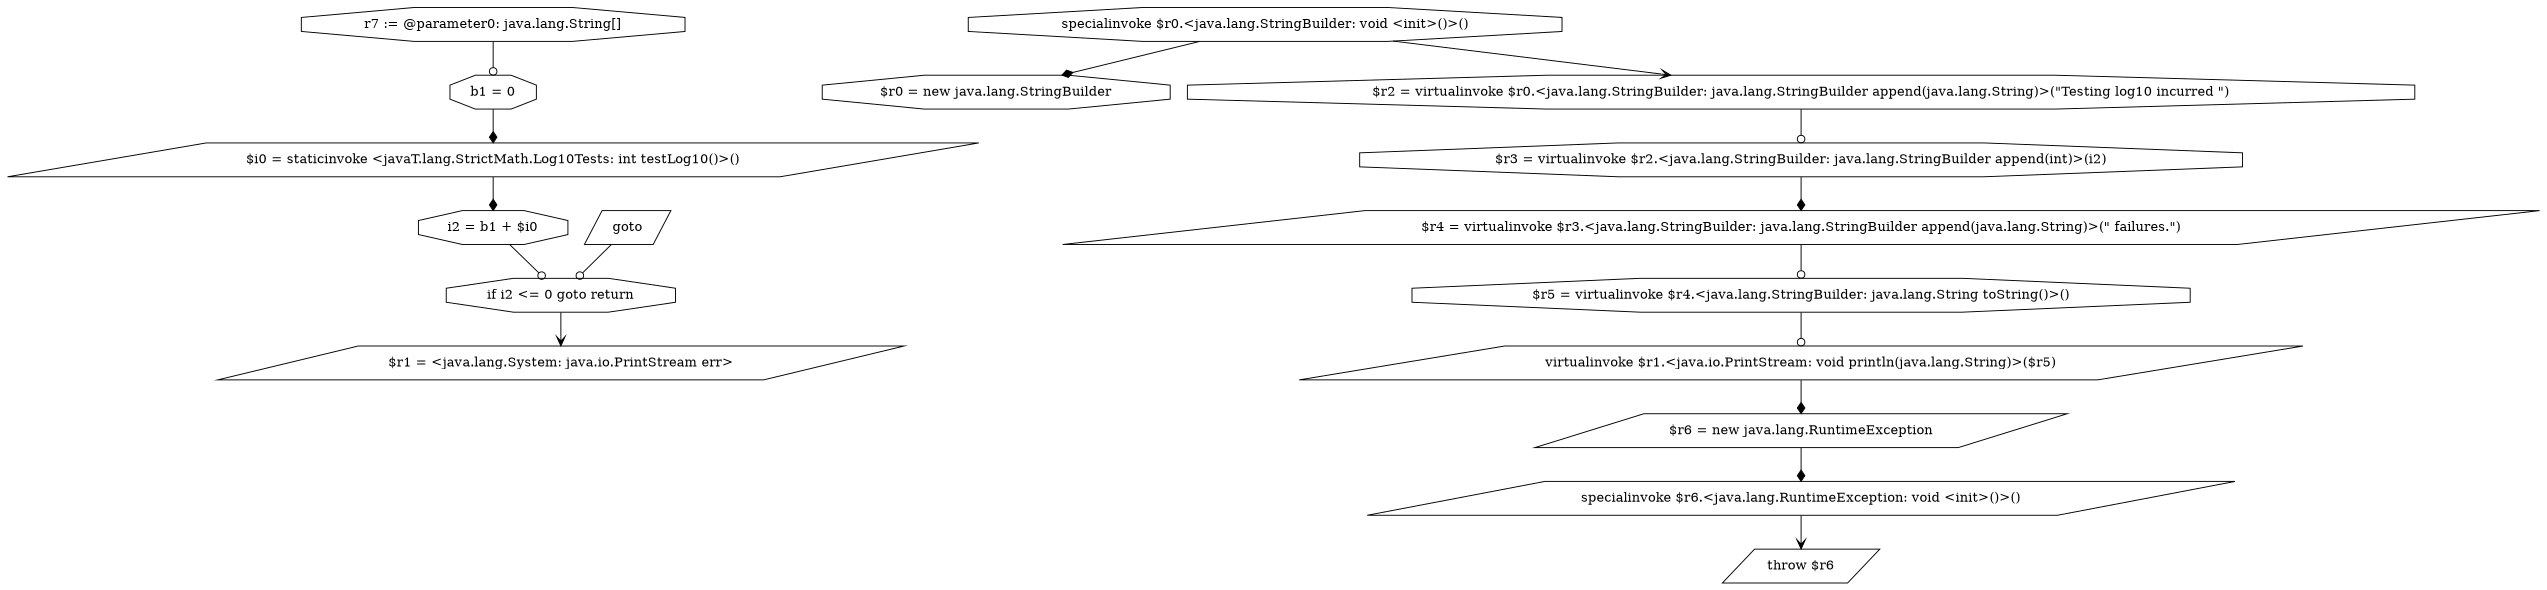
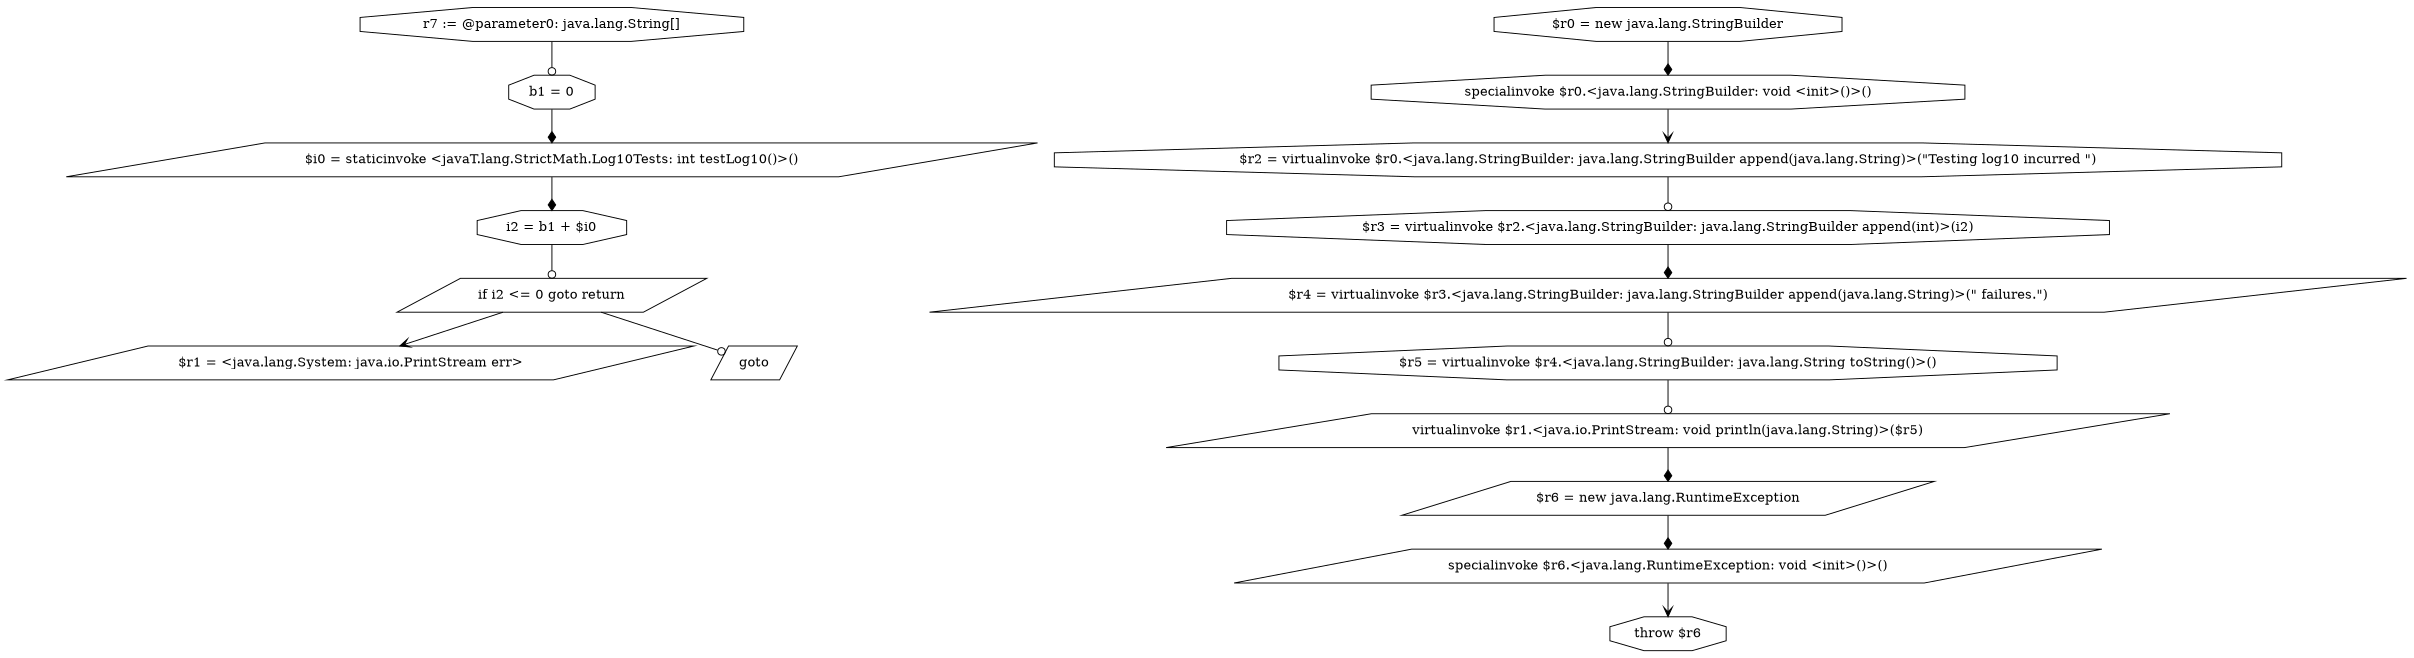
edge "specialinvoke $r0.<java.lang.StringBuilder: void <init>()>()" -> "$r0 = new java.lang.StringBuilder": reversed
edge "goto" -> "if i2 <= 0 goto return": reversed
node "if i2 <= 0 goto return": shape octagon -> parallelogram
node "throw $r6": shape parallelogram -> octagon
